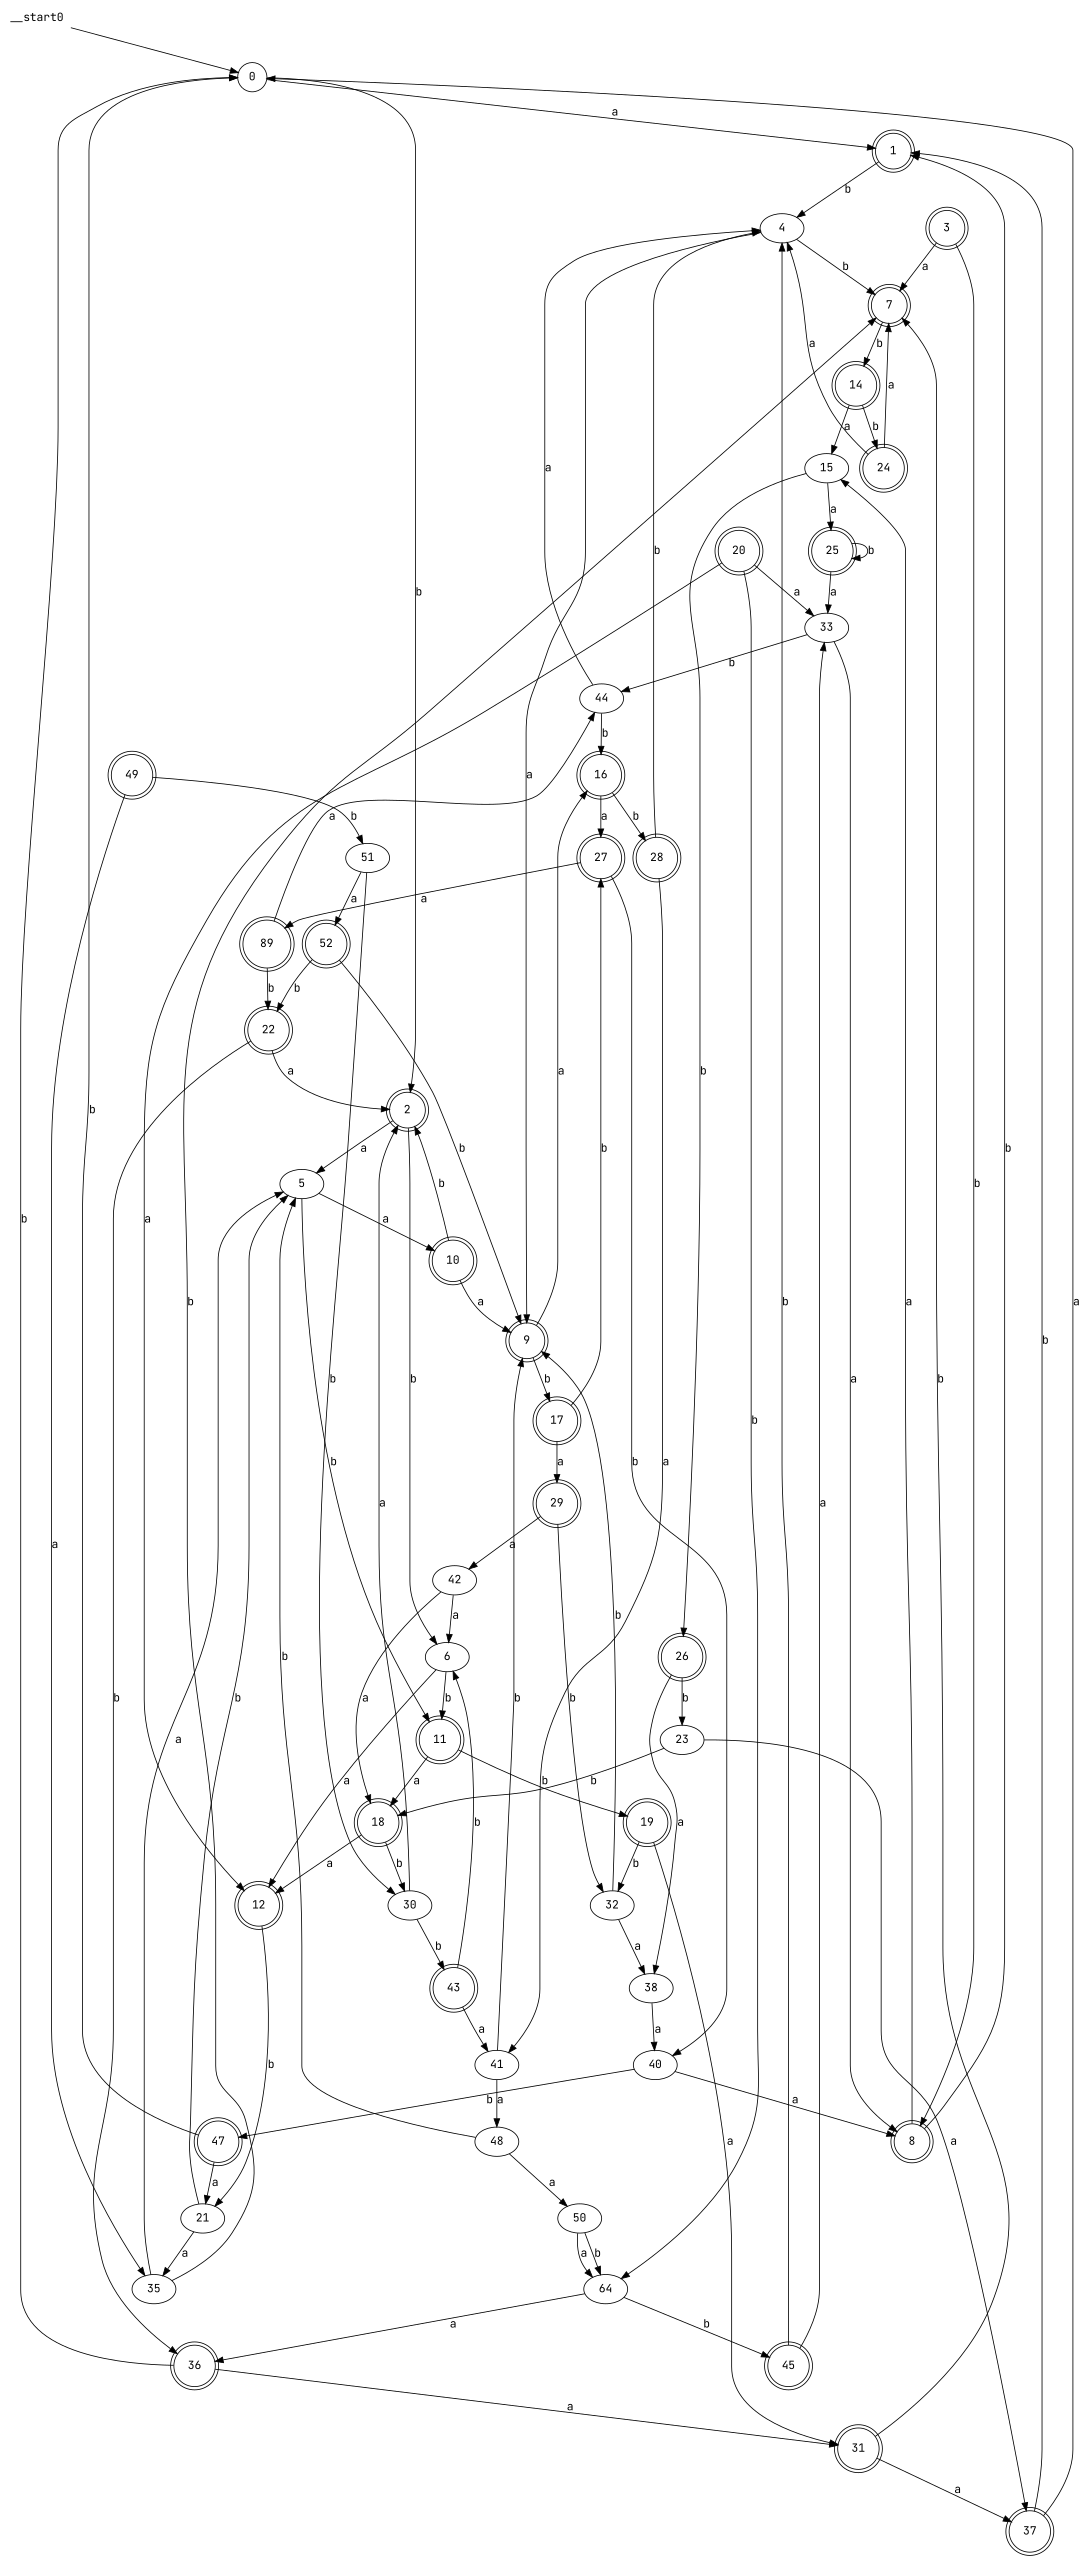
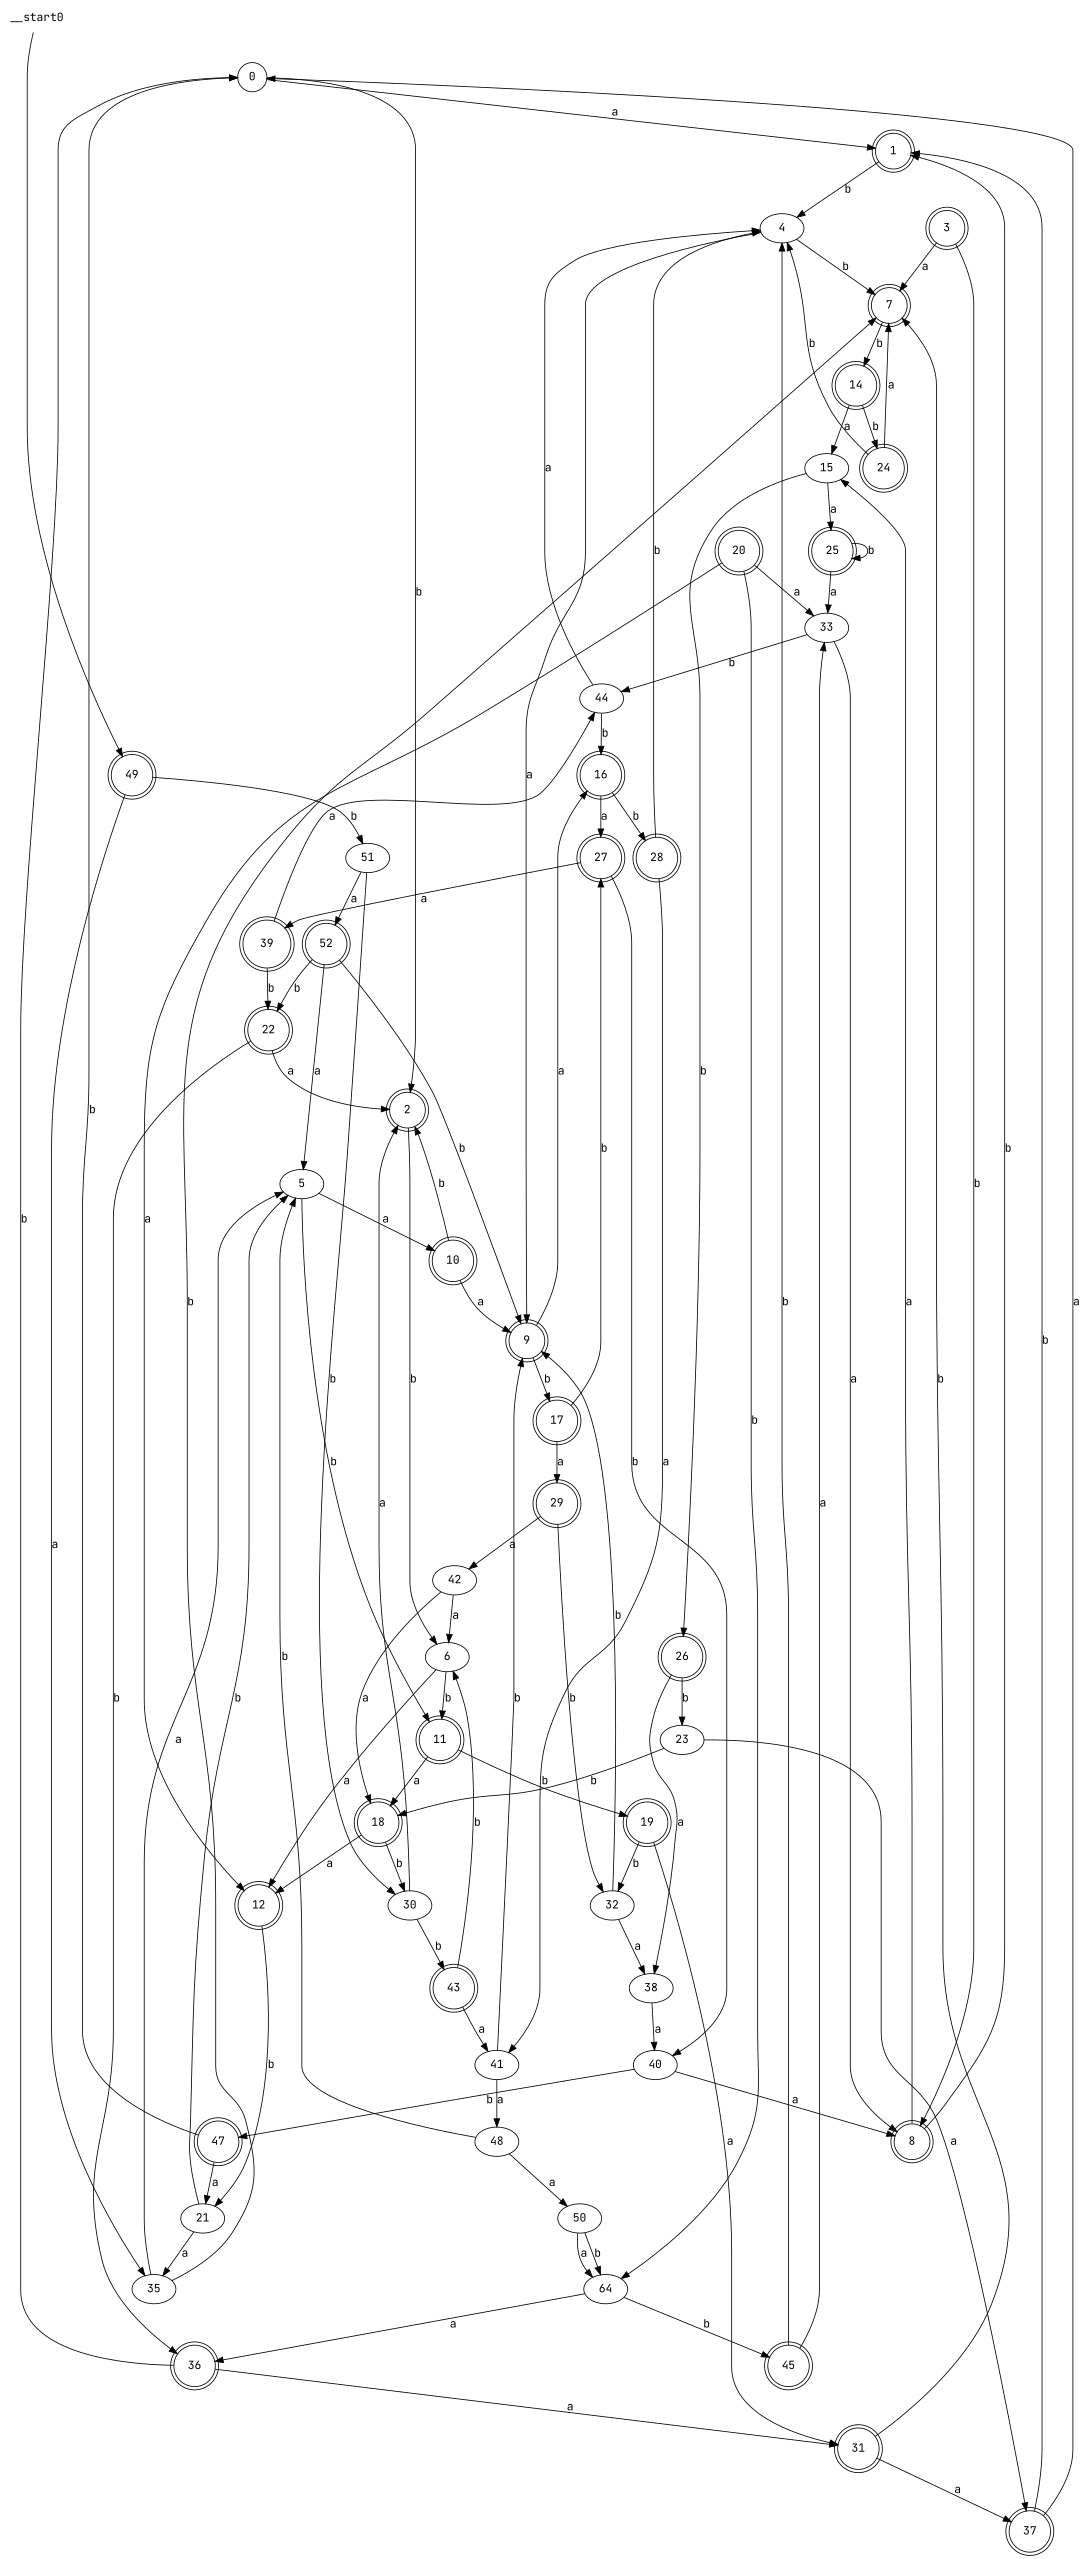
edge "__start0" -> "0": now "__start0" -> "49"
edge "24" -> "4": label "a" -> "b"
node "89": label "89" -> "39"
edge "2" -> "5": now "52" -> "5"
